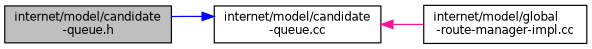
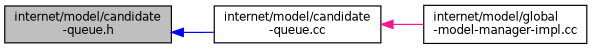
edge "internet/model/candidate -queue.h" -> "internet/model/candidate -queue.cc": reversed
node "internet/model/global -route-manager-impl.cc": label "internet/model/global -route-manager-impl.cc" -> "internet/model/global -model-manager-impl.cc"
